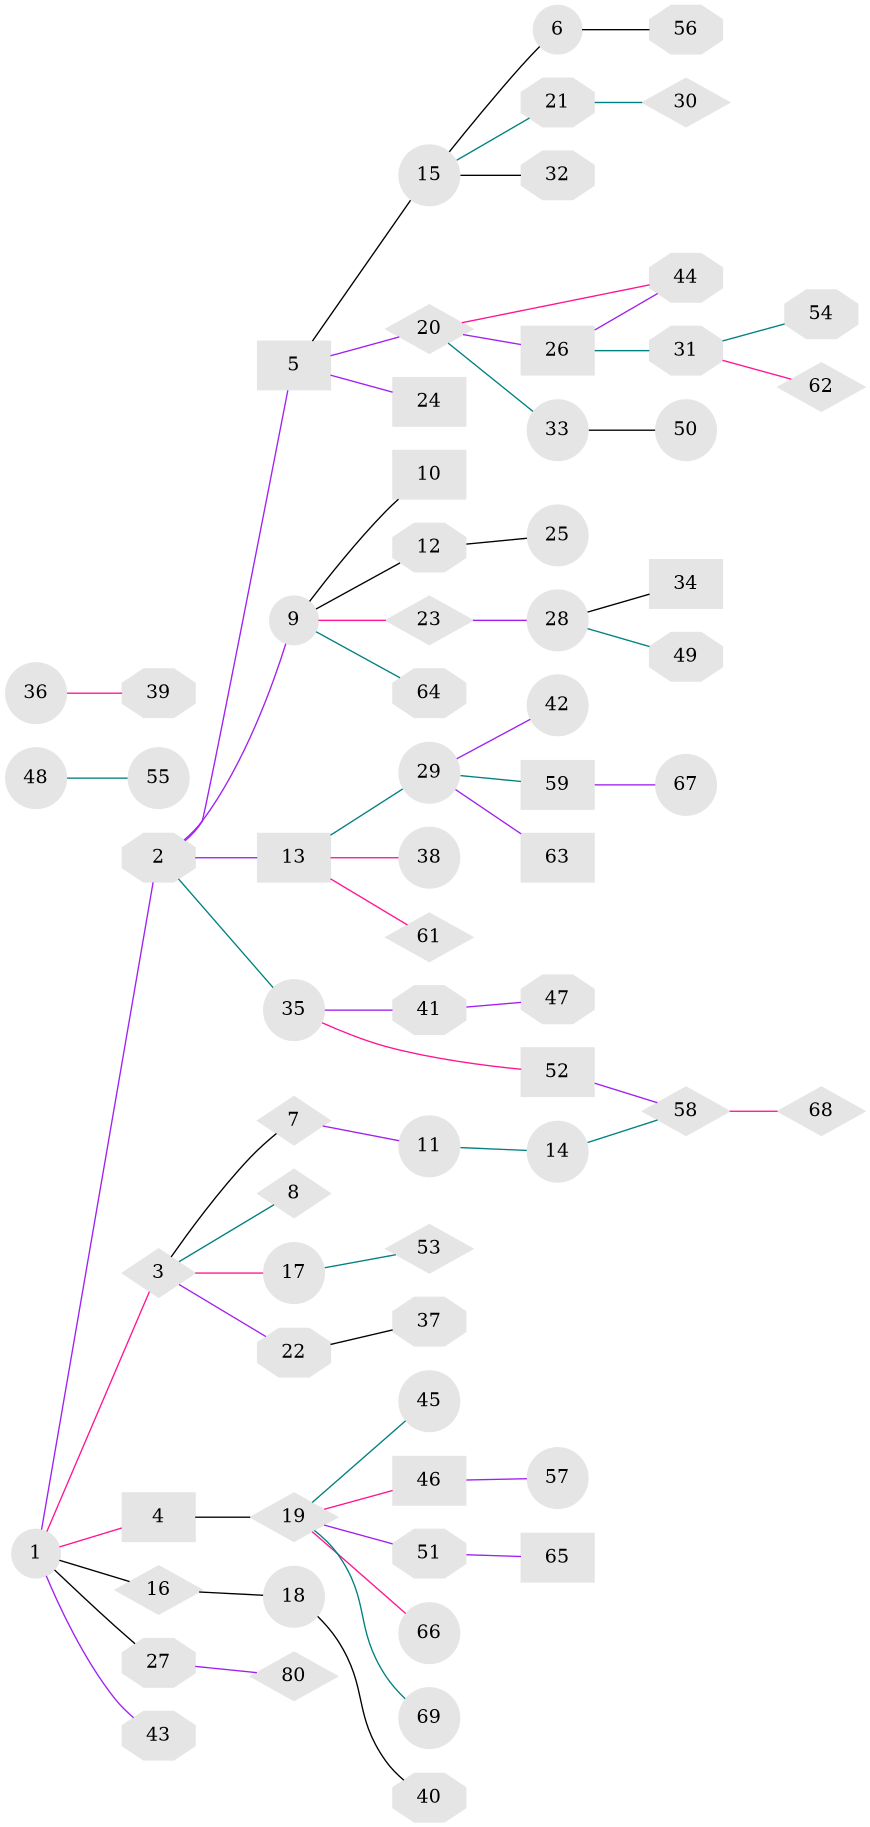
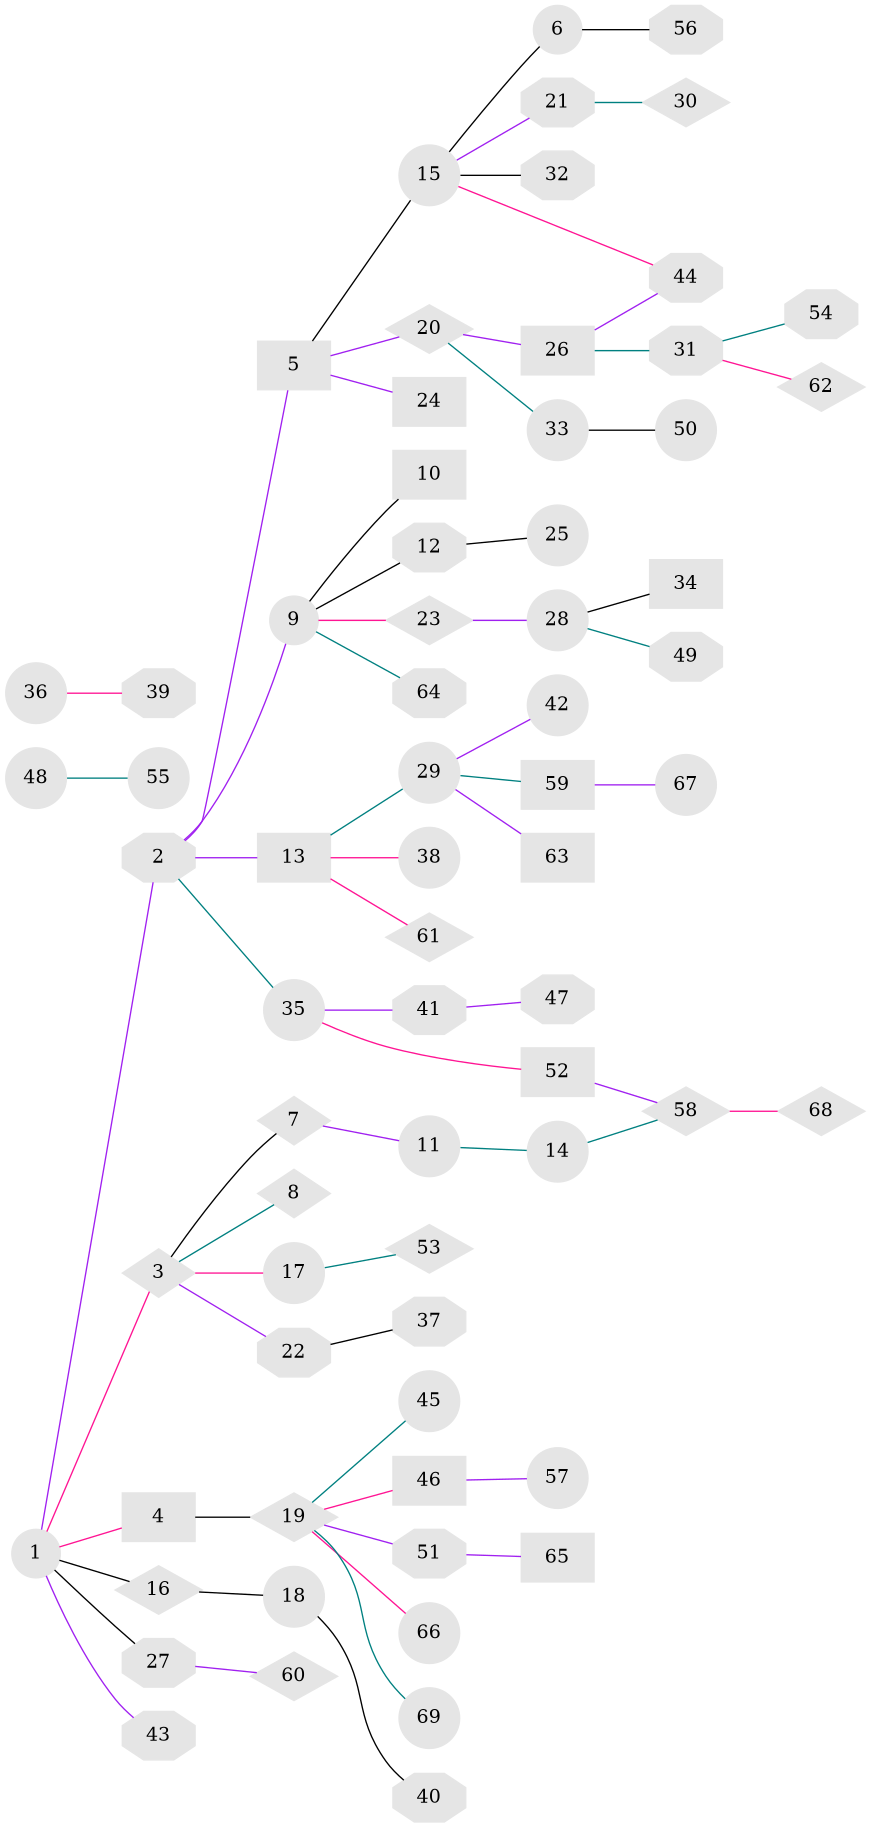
edge "21" -- "15": color teal -> purple
edge "44" -- "20": now "44" -- "15"
node "80": label "80" -> "60"
